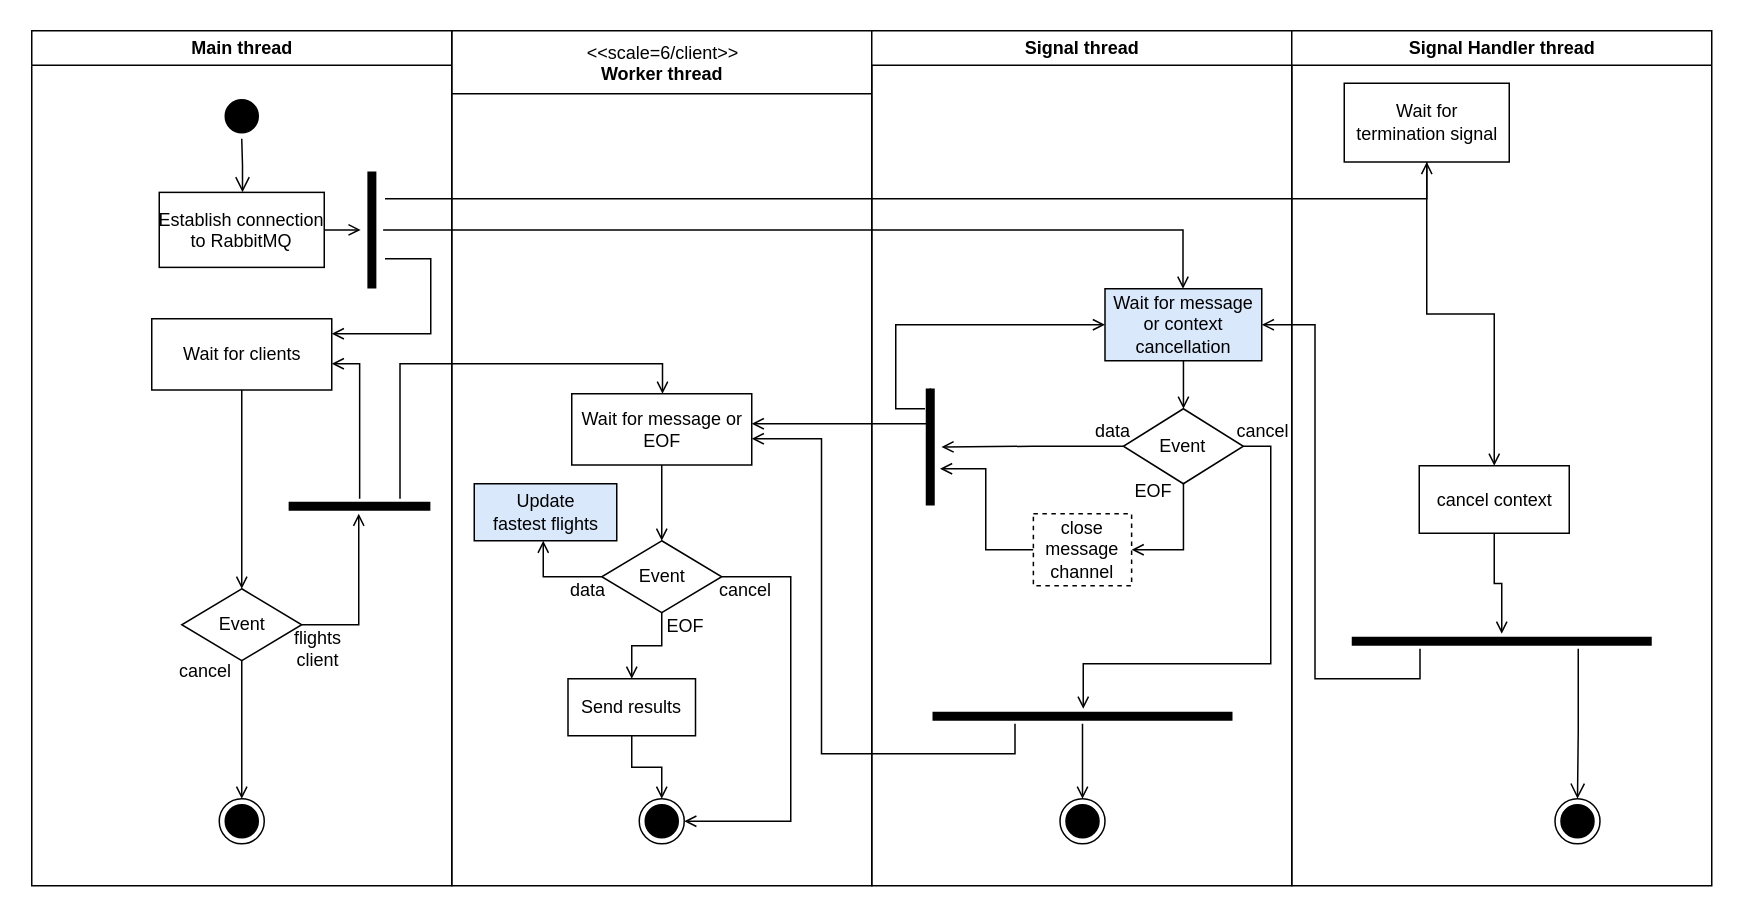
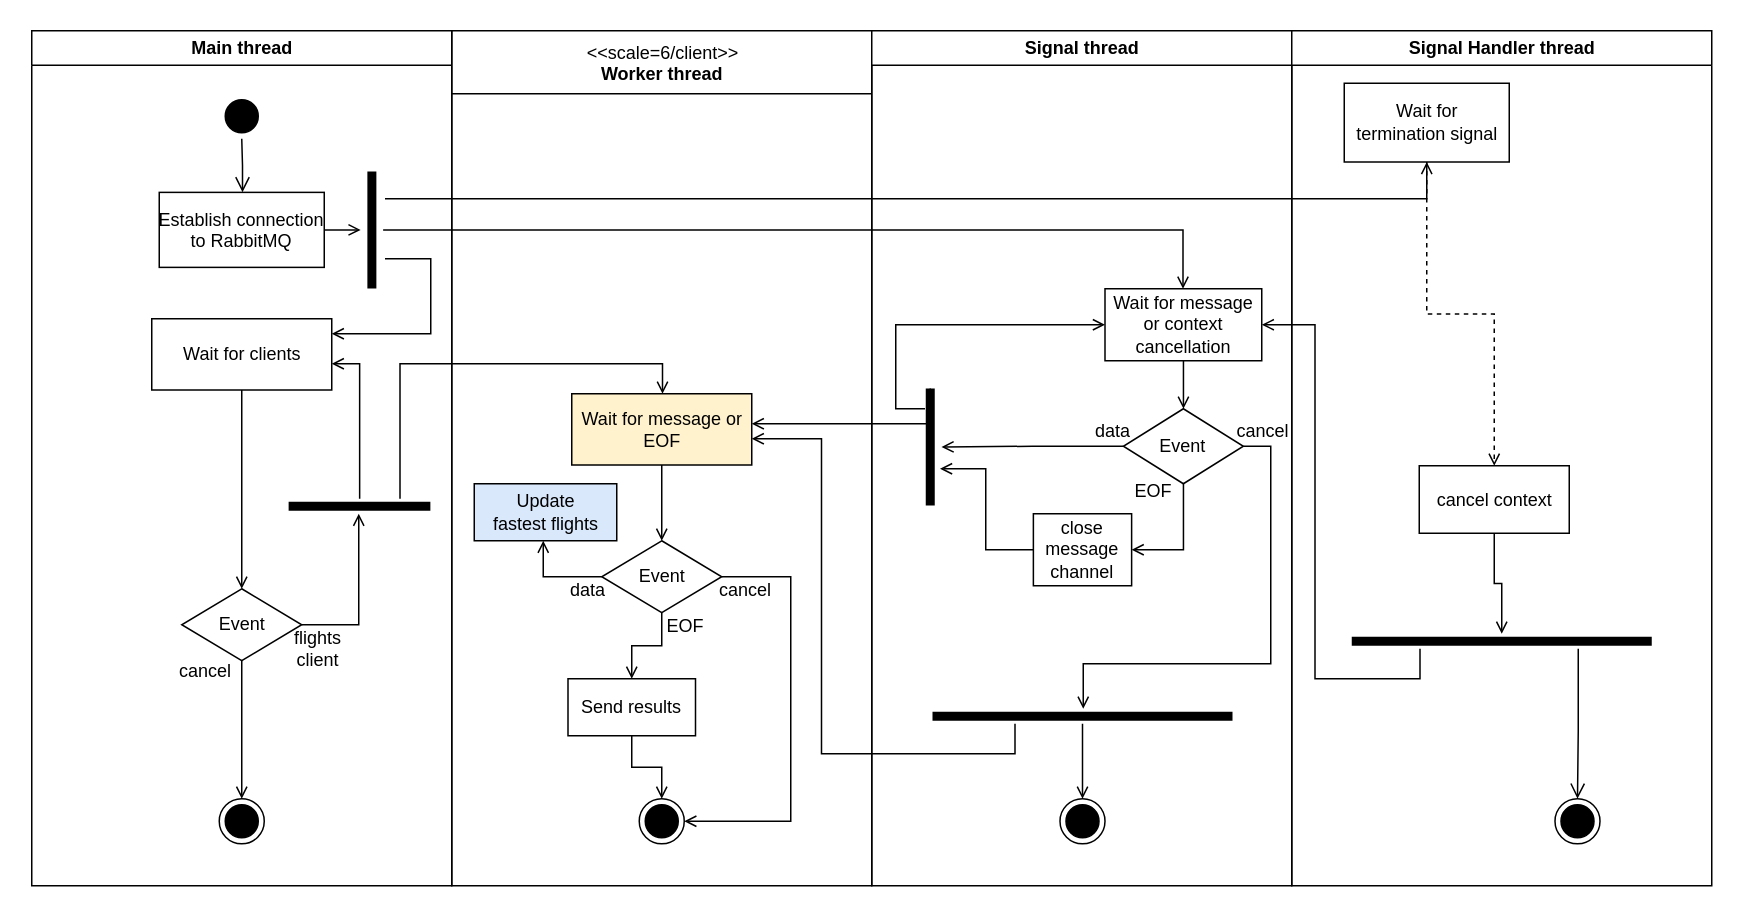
edge "Wait for termination signal" -> "cancel context": style solid -> dashed
node "Wait for message or context cancellation": fillcolor #dae8fc -> #ffffff
node "Wait for message or EOF": fillcolor #ffffff -> #fff2cc
node "close message channel": style dashed -> solid
